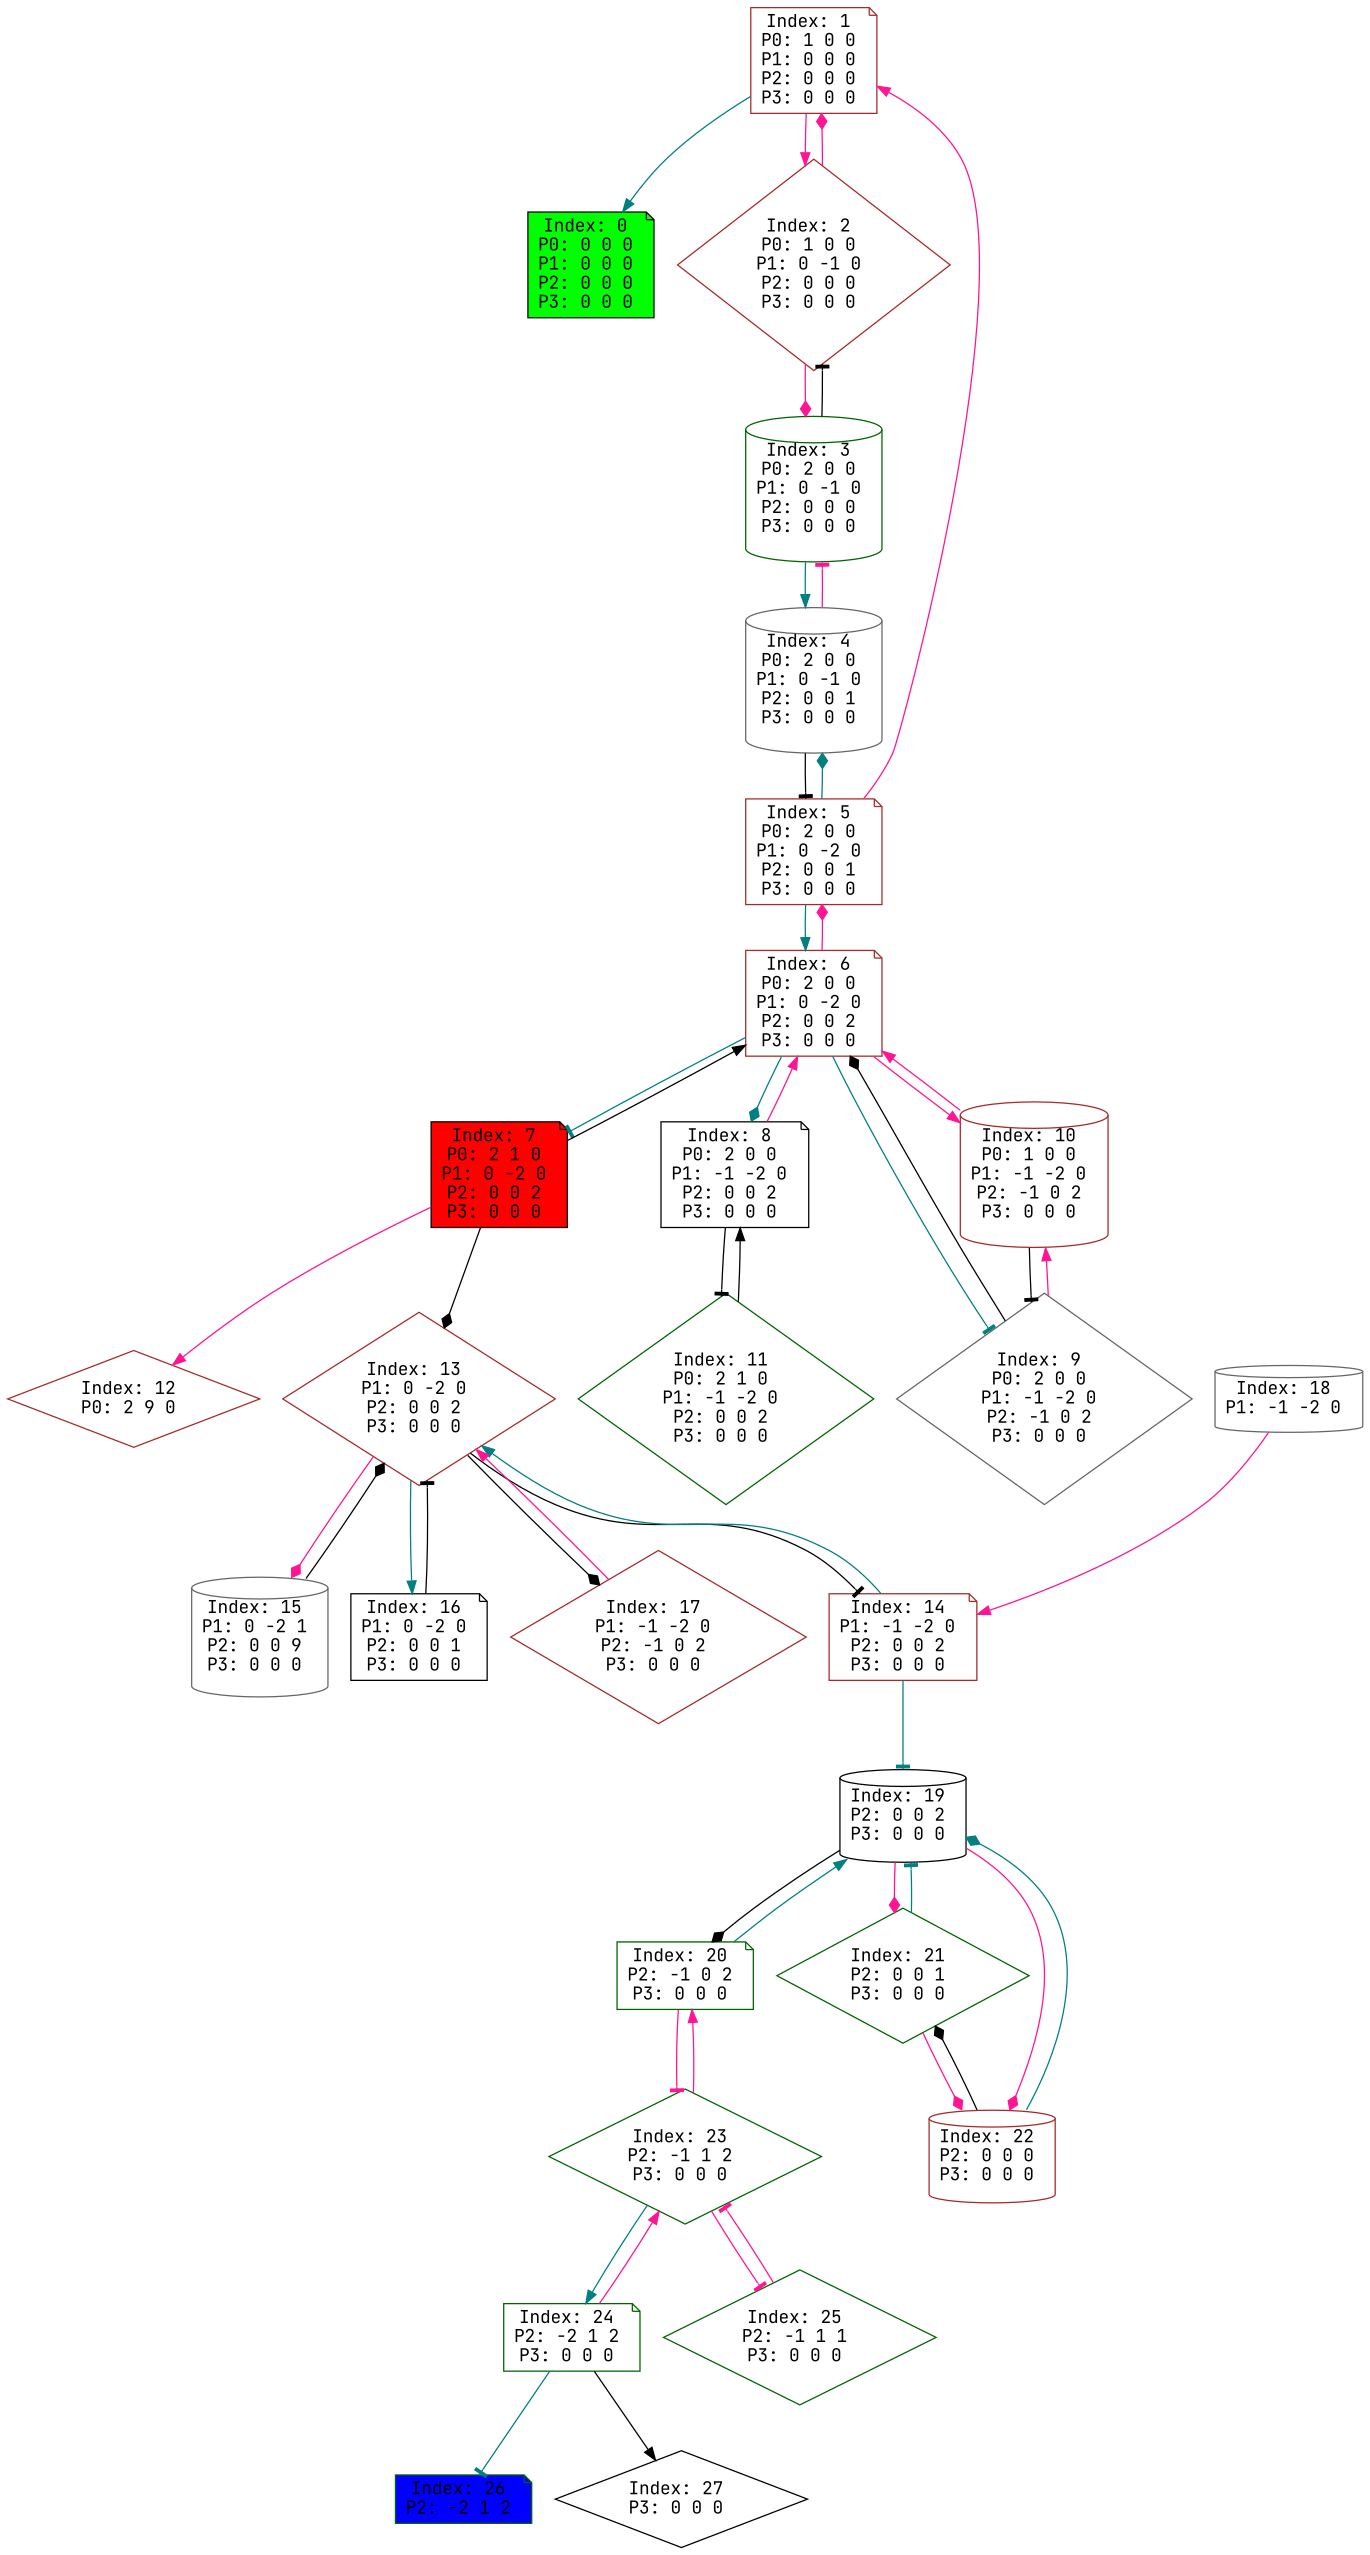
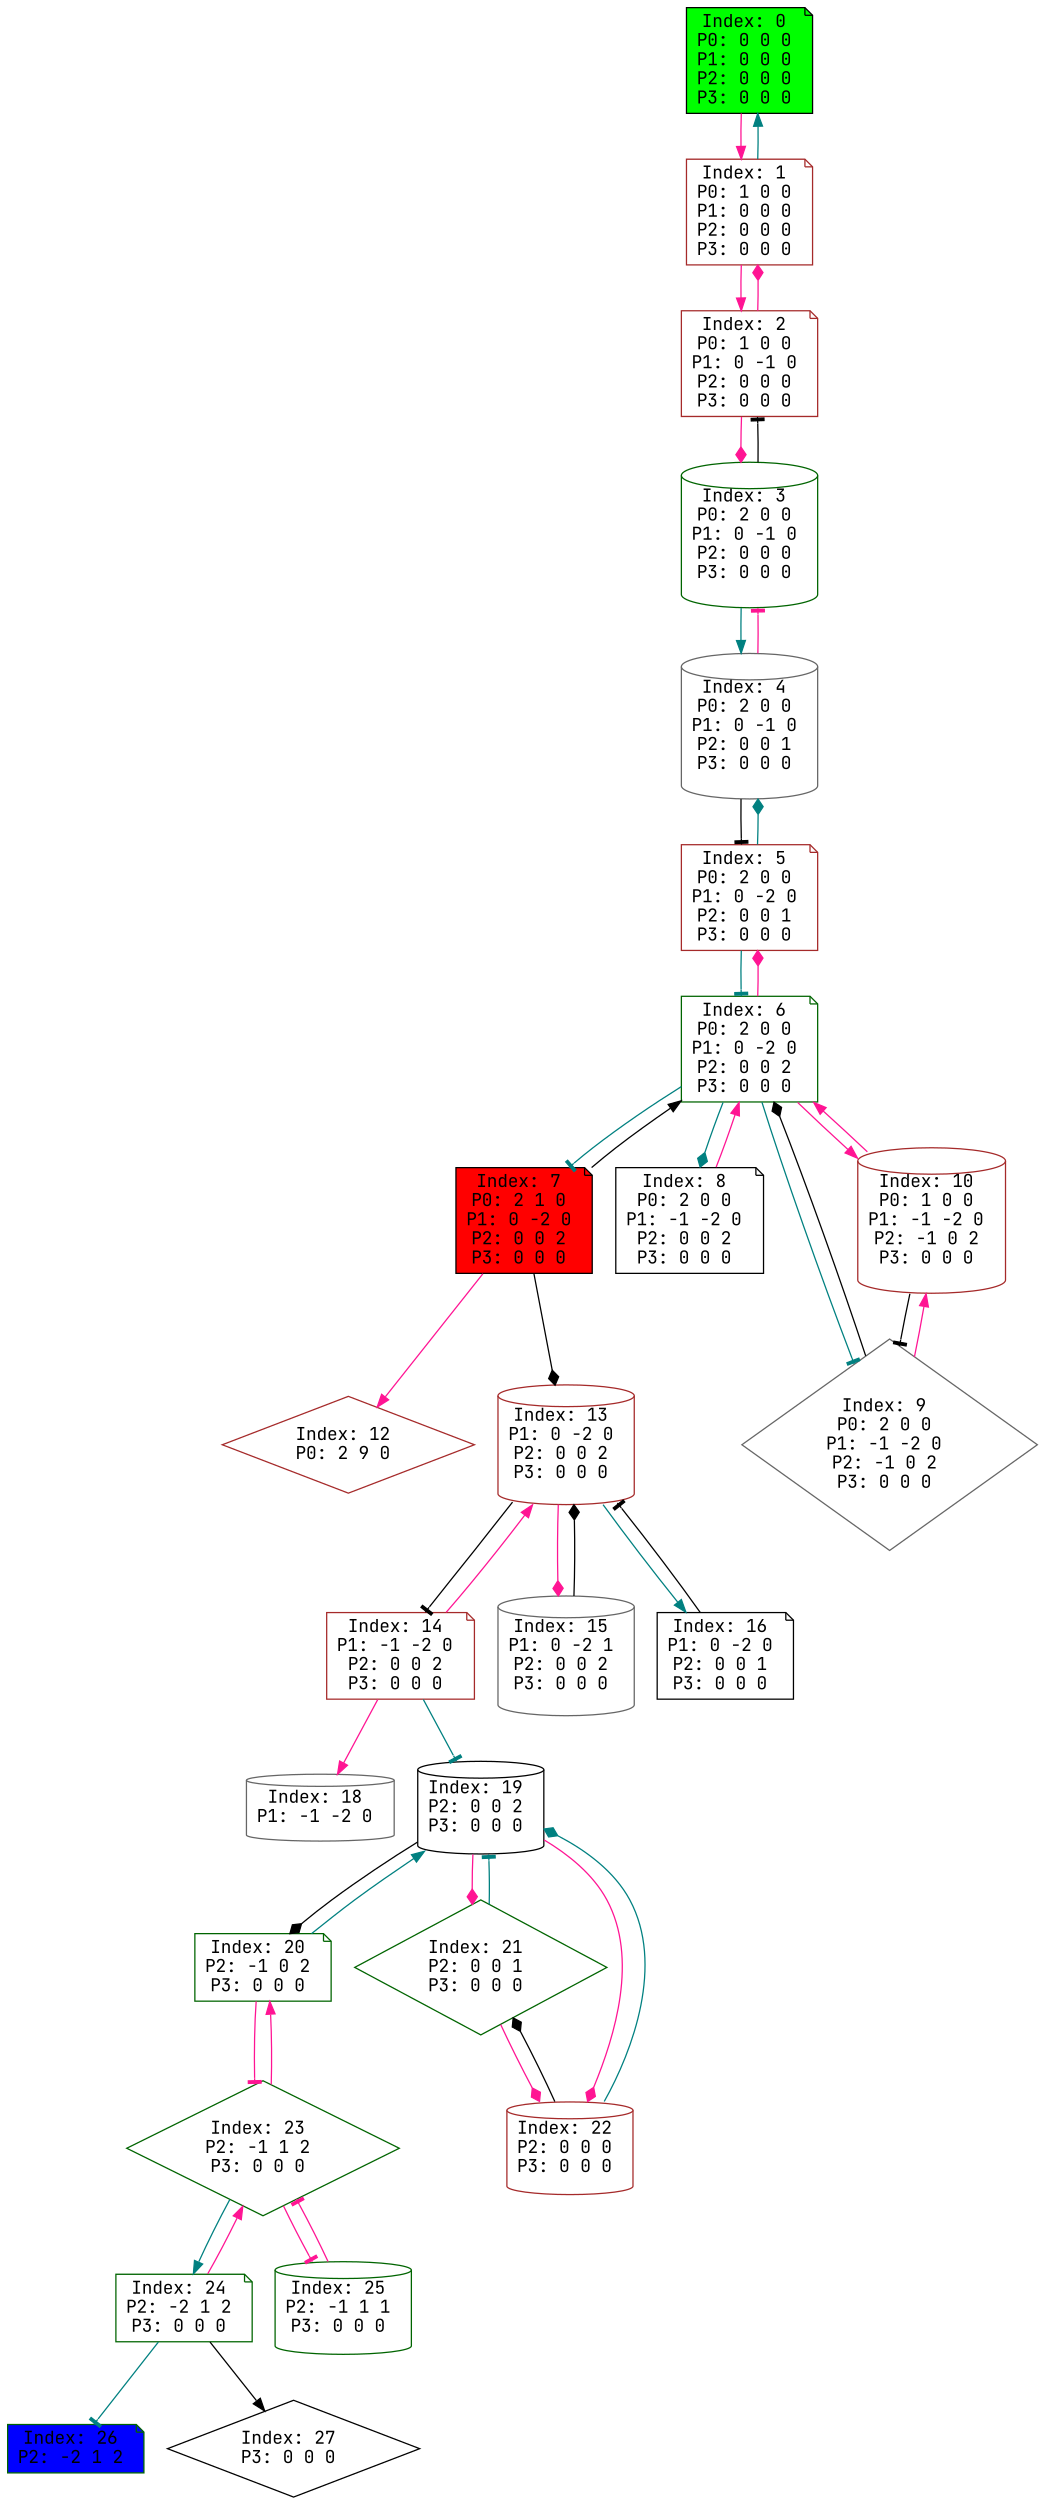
node "Index: 2 P0: 1 0 0 P1: 0 -1 0 P2: 0 0 0 P3: 0 0 0": shape diamond -> note
edge "Index: 5 P0: 2 0 0 P1: 0 -2 0 P2: 0 0 1 P3: 0 0 0" -> "Index: 1 P0: 1 0 0 P1: 0 0 0 P2: 0 0 0 P3: 0 0 0": now "Index: 0 P0: 0 0 0 P1: 0 0 0 P2: 0 0 0 P3: 0 0 0" -> "Index: 1 P0: 1 0 0 P1: 0 0 0 P2: 0 0 0 P3: 0 0 0"
edge "Index: 5 P0: 2 0 0 P1: 0 -2 0 P2: 0 0 1 P3: 0 0 0" -> "Index: 6 P0: 2 0 0 P1: 0 -2 0 P2: 0 0 2 P3: 0 0 0": arrowhead normal -> tee
node "Index: 6 P0: 2 0 0 P1: 0 -2 0 P2: 0 0 2 P3: 0 0 0": color brown -> darkgreen
node "Index: 13 P1: 0 -2 0 P2: 0 0 2 P3: 0 0 0": shape diamond -> cylinder
node "Index: 11 P0: 2 1 0 P1: -1 -2 0 P2: 0 0 2 P3: 0 0 0": removed
edge "Index: 14 P1: -1 -2 0 P2: 0 0 2 P3: 0 0 0" -> "Index: 13 P1: 0 -2 0 P2: 0 0 2 P3: 0 0 0": color teal -> deeppink
edge "Index: 18 P1: -1 -2 0" -> "Index: 14 P1: -1 -2 0 P2: 0 0 2 P3: 0 0 0": reversed
node "Index: 15 P1: 0 -2 1 P2: 0 0 9 P3: 0 0 0": label "Index: 15 P1: 0 -2 1 P2: 0 0 9 P3: 0 0 0" -> "Index: 15 P1: 0 -2 1 P2: 0 0 2 P3: 0 0 0"
node "Index: 17 P1: -1 -2 0 P2: -1 0 2 P3: 0 0 0": removed
node "Index: 25 P2: -1 1 1 P3: 0 0 0": shape diamond -> cylinder
